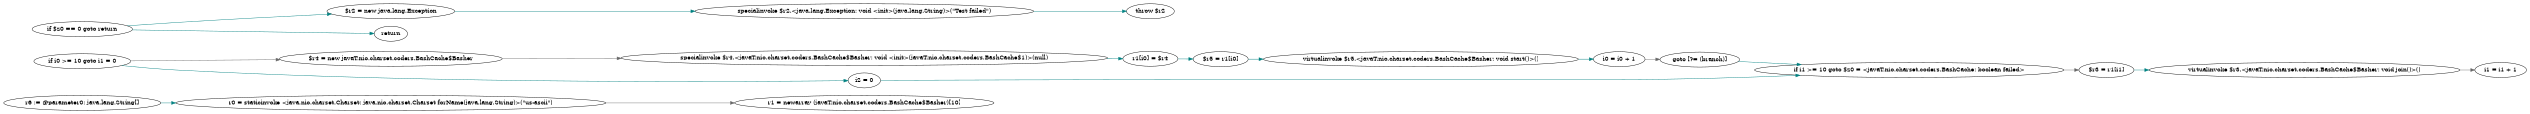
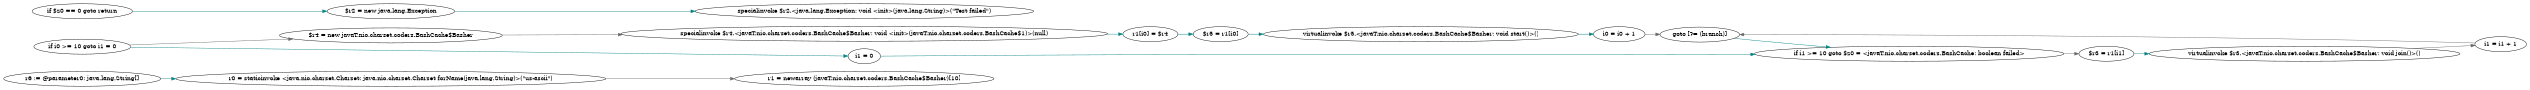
node "throw $r2": removed
node "return": removed
edge "i1 = i1 + 1" -> "goto [?= (branch)]": added
node "i2 = 0": label "i2 = 0" -> "i1 = 0"
